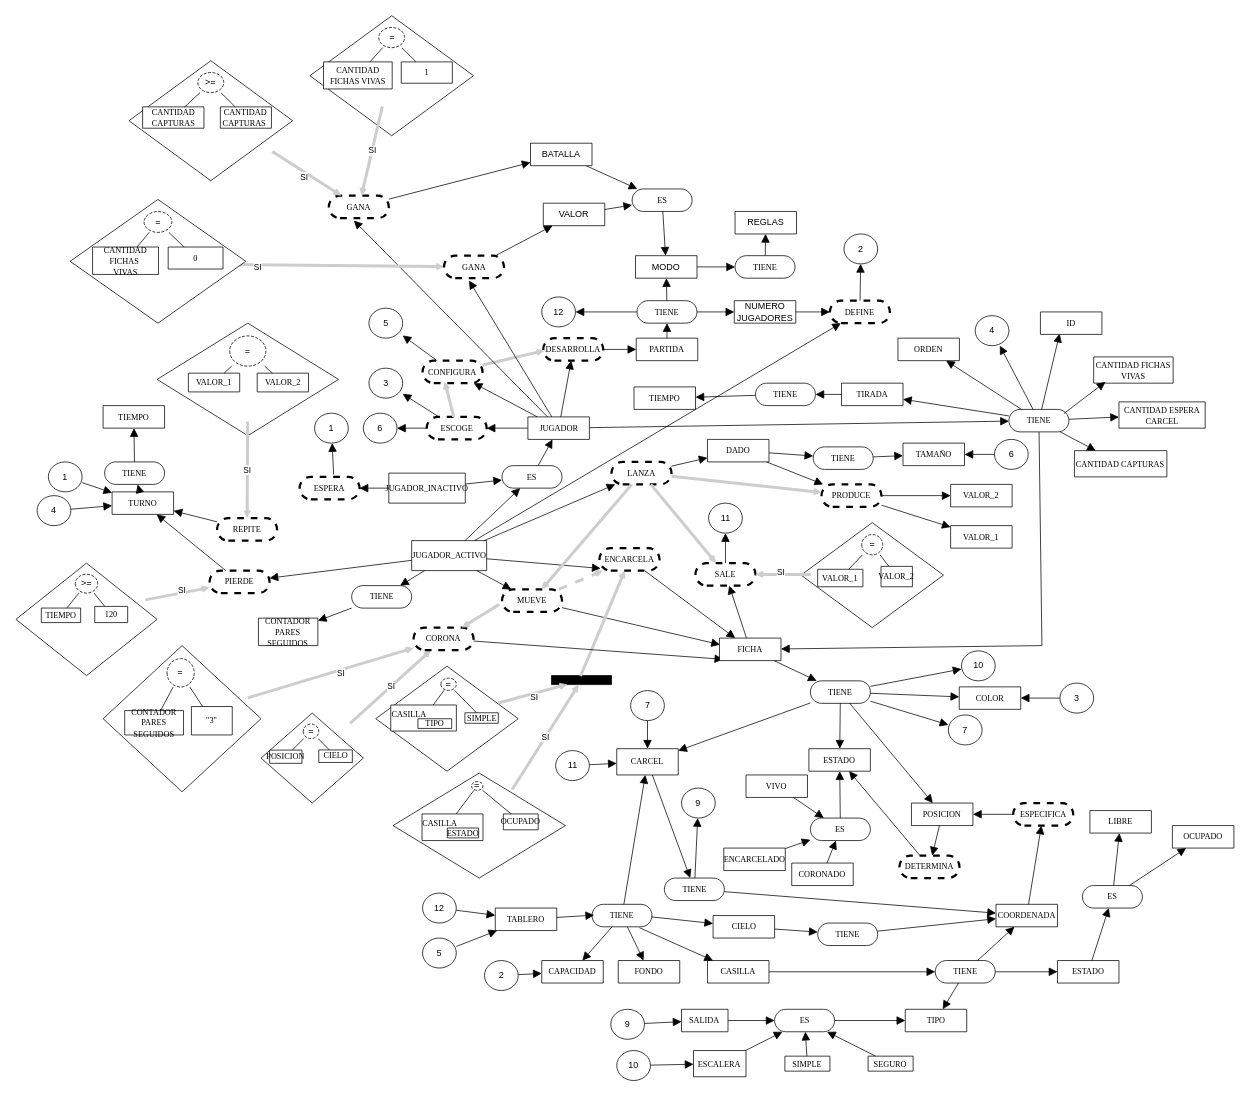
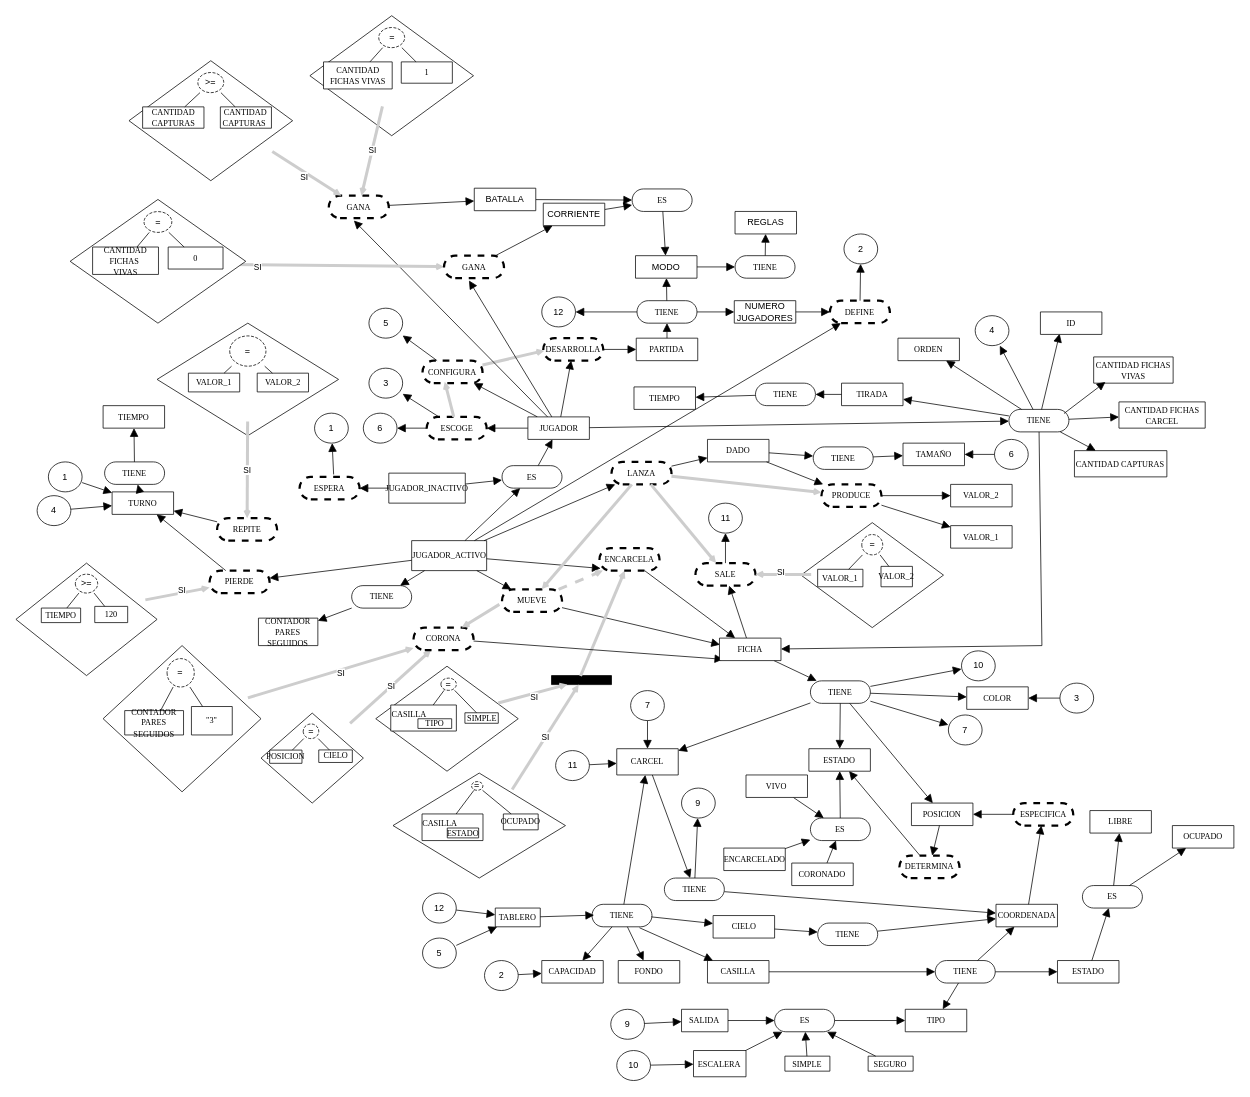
node "BATALLA": moved (561, 154) -> (505, 199)
node "VALOR": label "VALOR" -> "CORRIENTE"
node "CANTIDAD ESPERA CARCEL": label "CANTIDAD ESPERA CARCEL" -> "CANTIDAD FICHAS CARCEL"
node "COLOR": moved (990, 698) -> (998, 698)
node "TABLERO": size 62x23 -> 45x19
